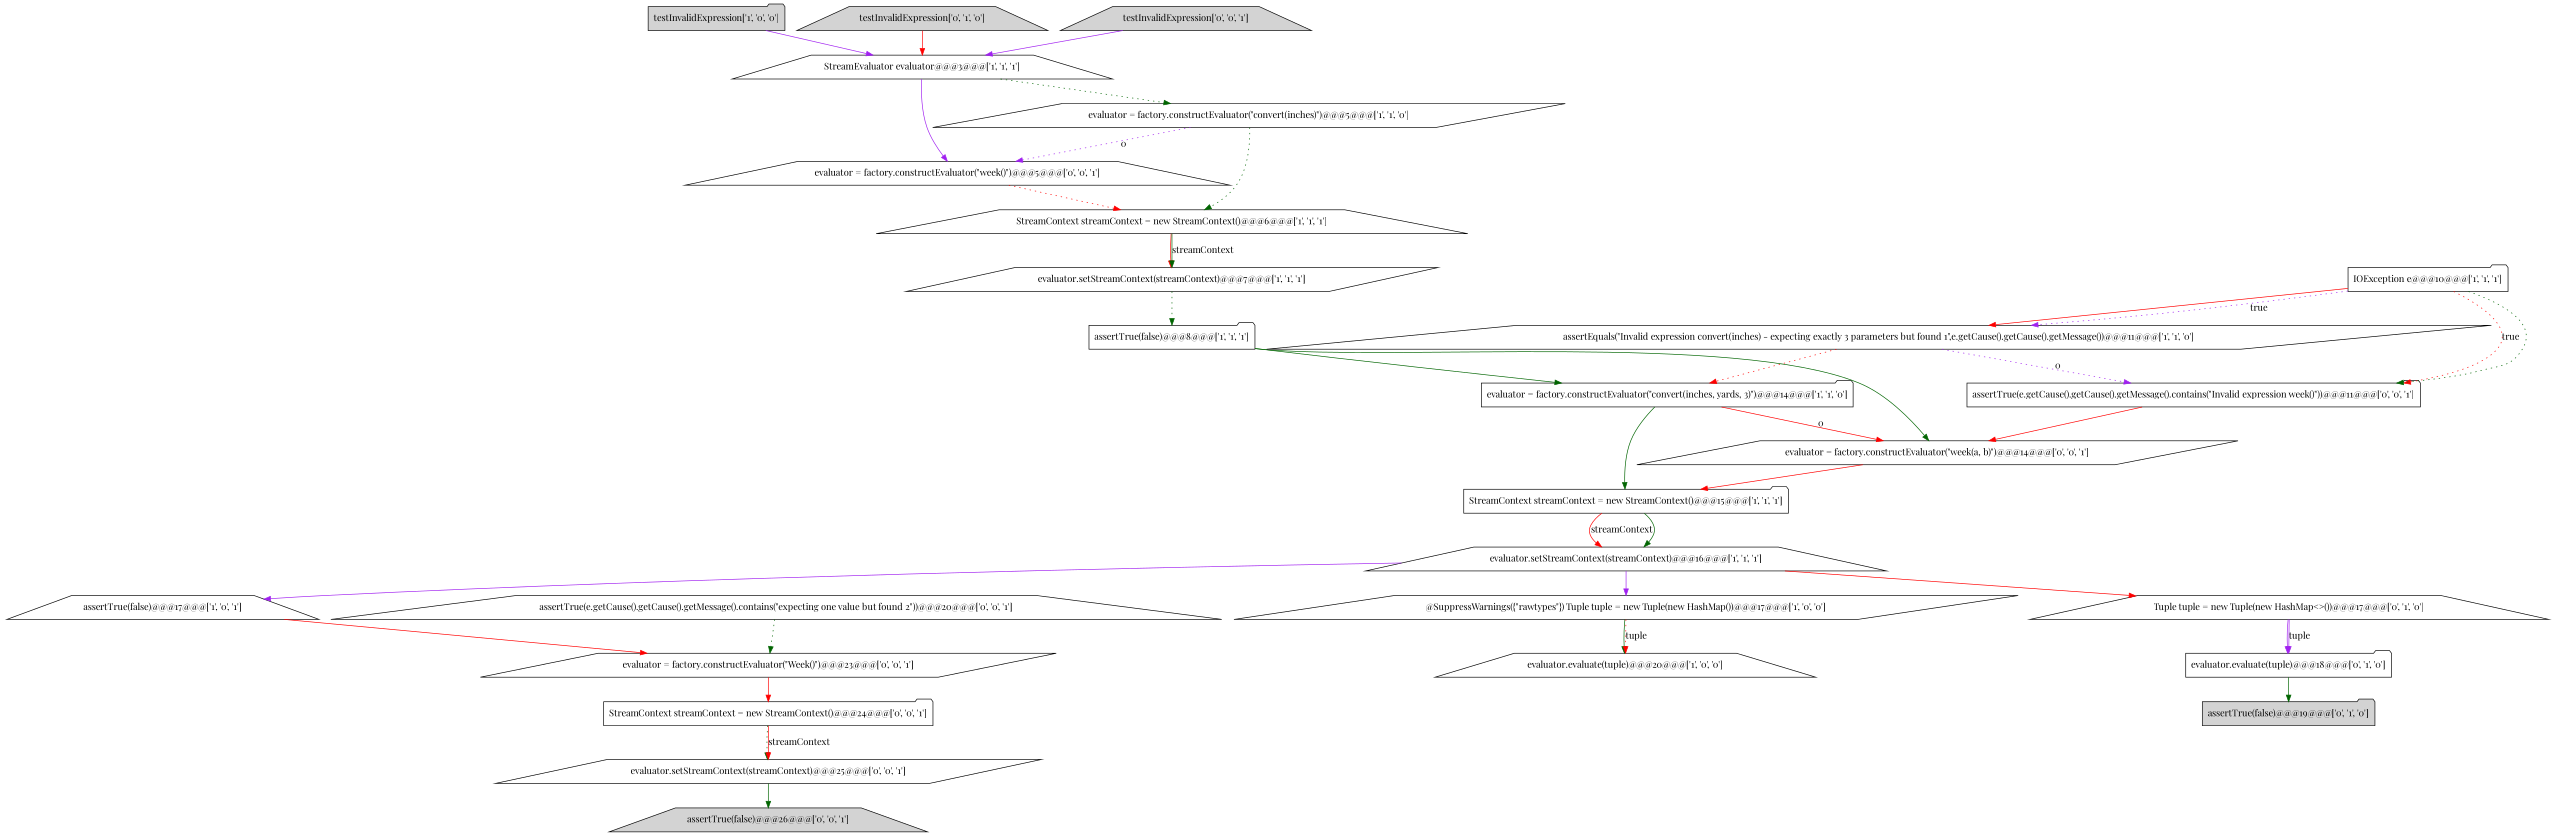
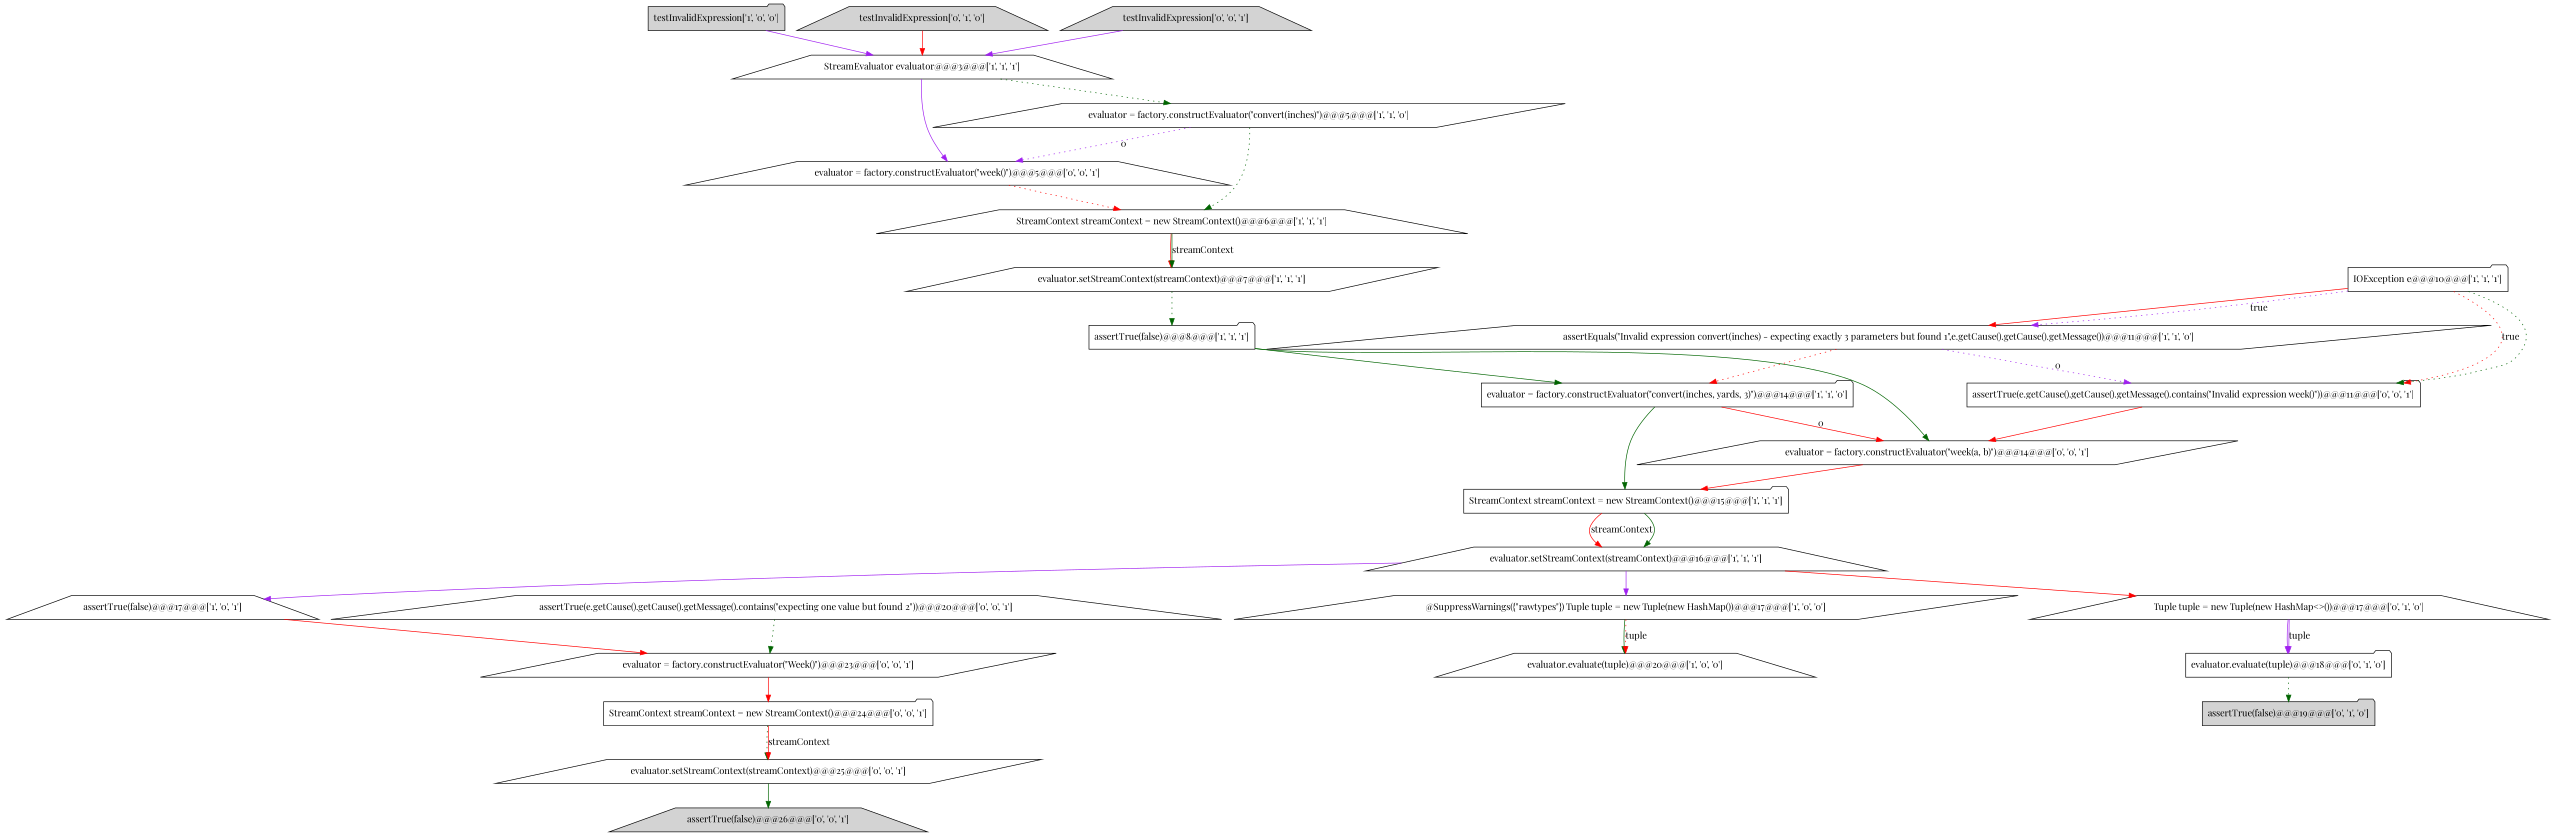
edge "evaluator.evaluate(tuple)@@@18@@@['0', '1', '0']" -> "assertTrue(false)@@@19@@@['0', '1', '0']": style solid -> dotted
